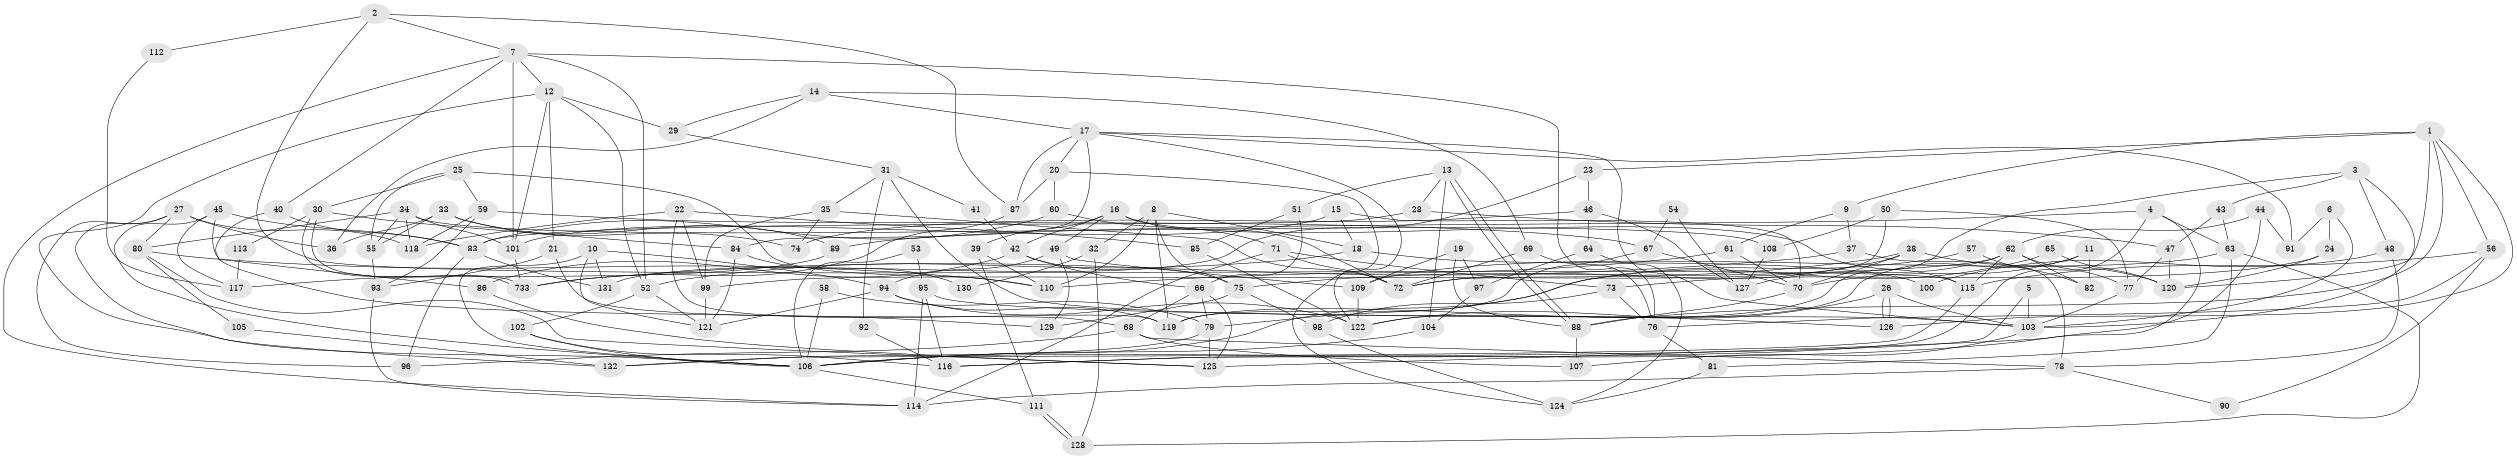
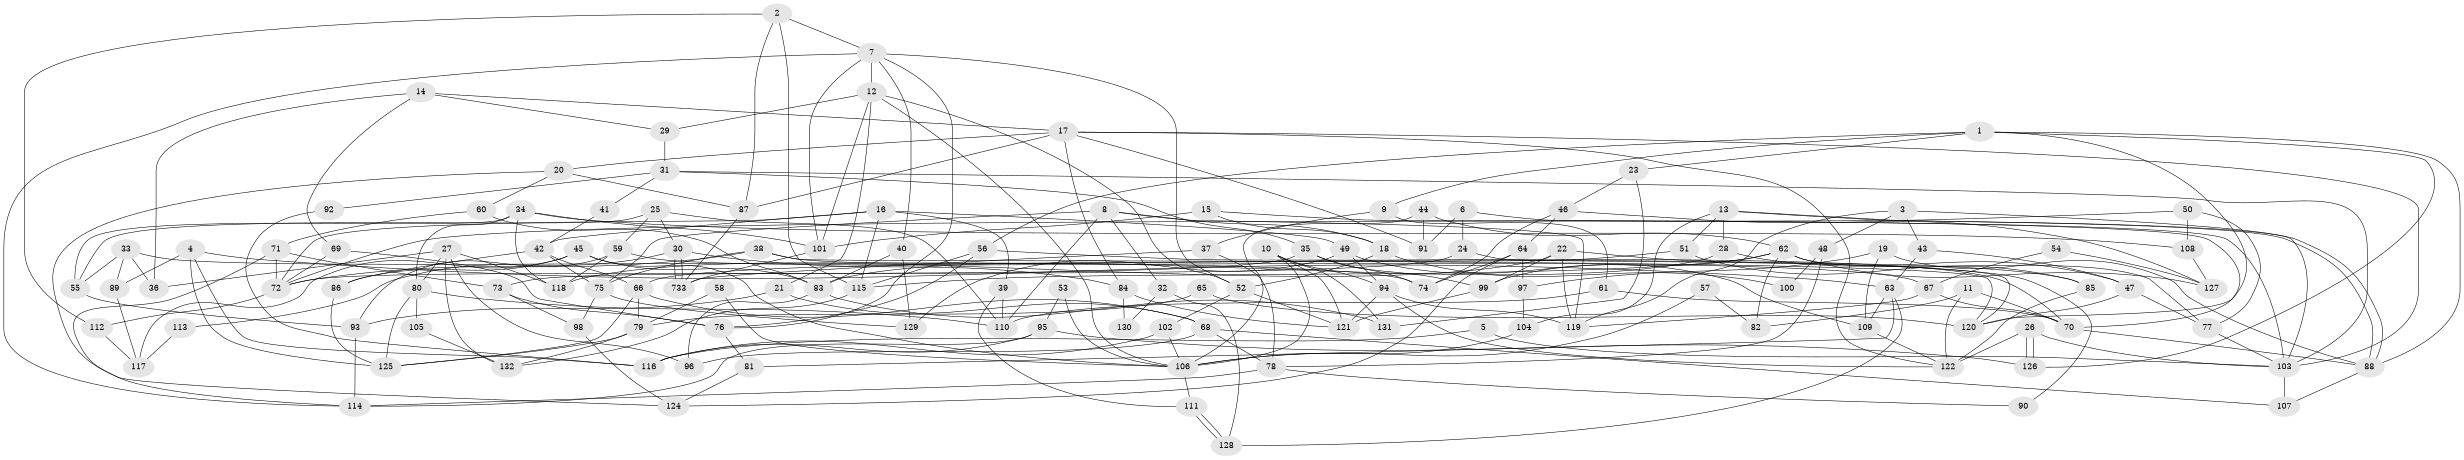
edge "64" -- "74": added
edge "72" -- "112": added
